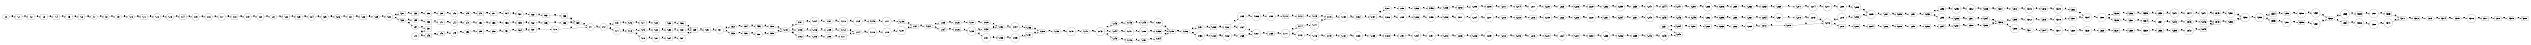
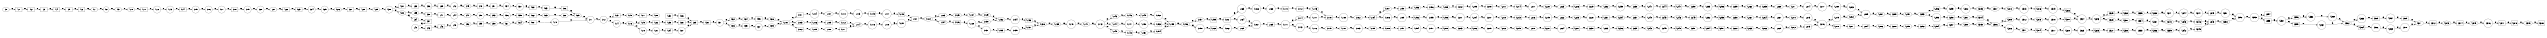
edge "S354" -> "S356": now "S357" -> "S356"
edge "S251" -> "S248": reversed
